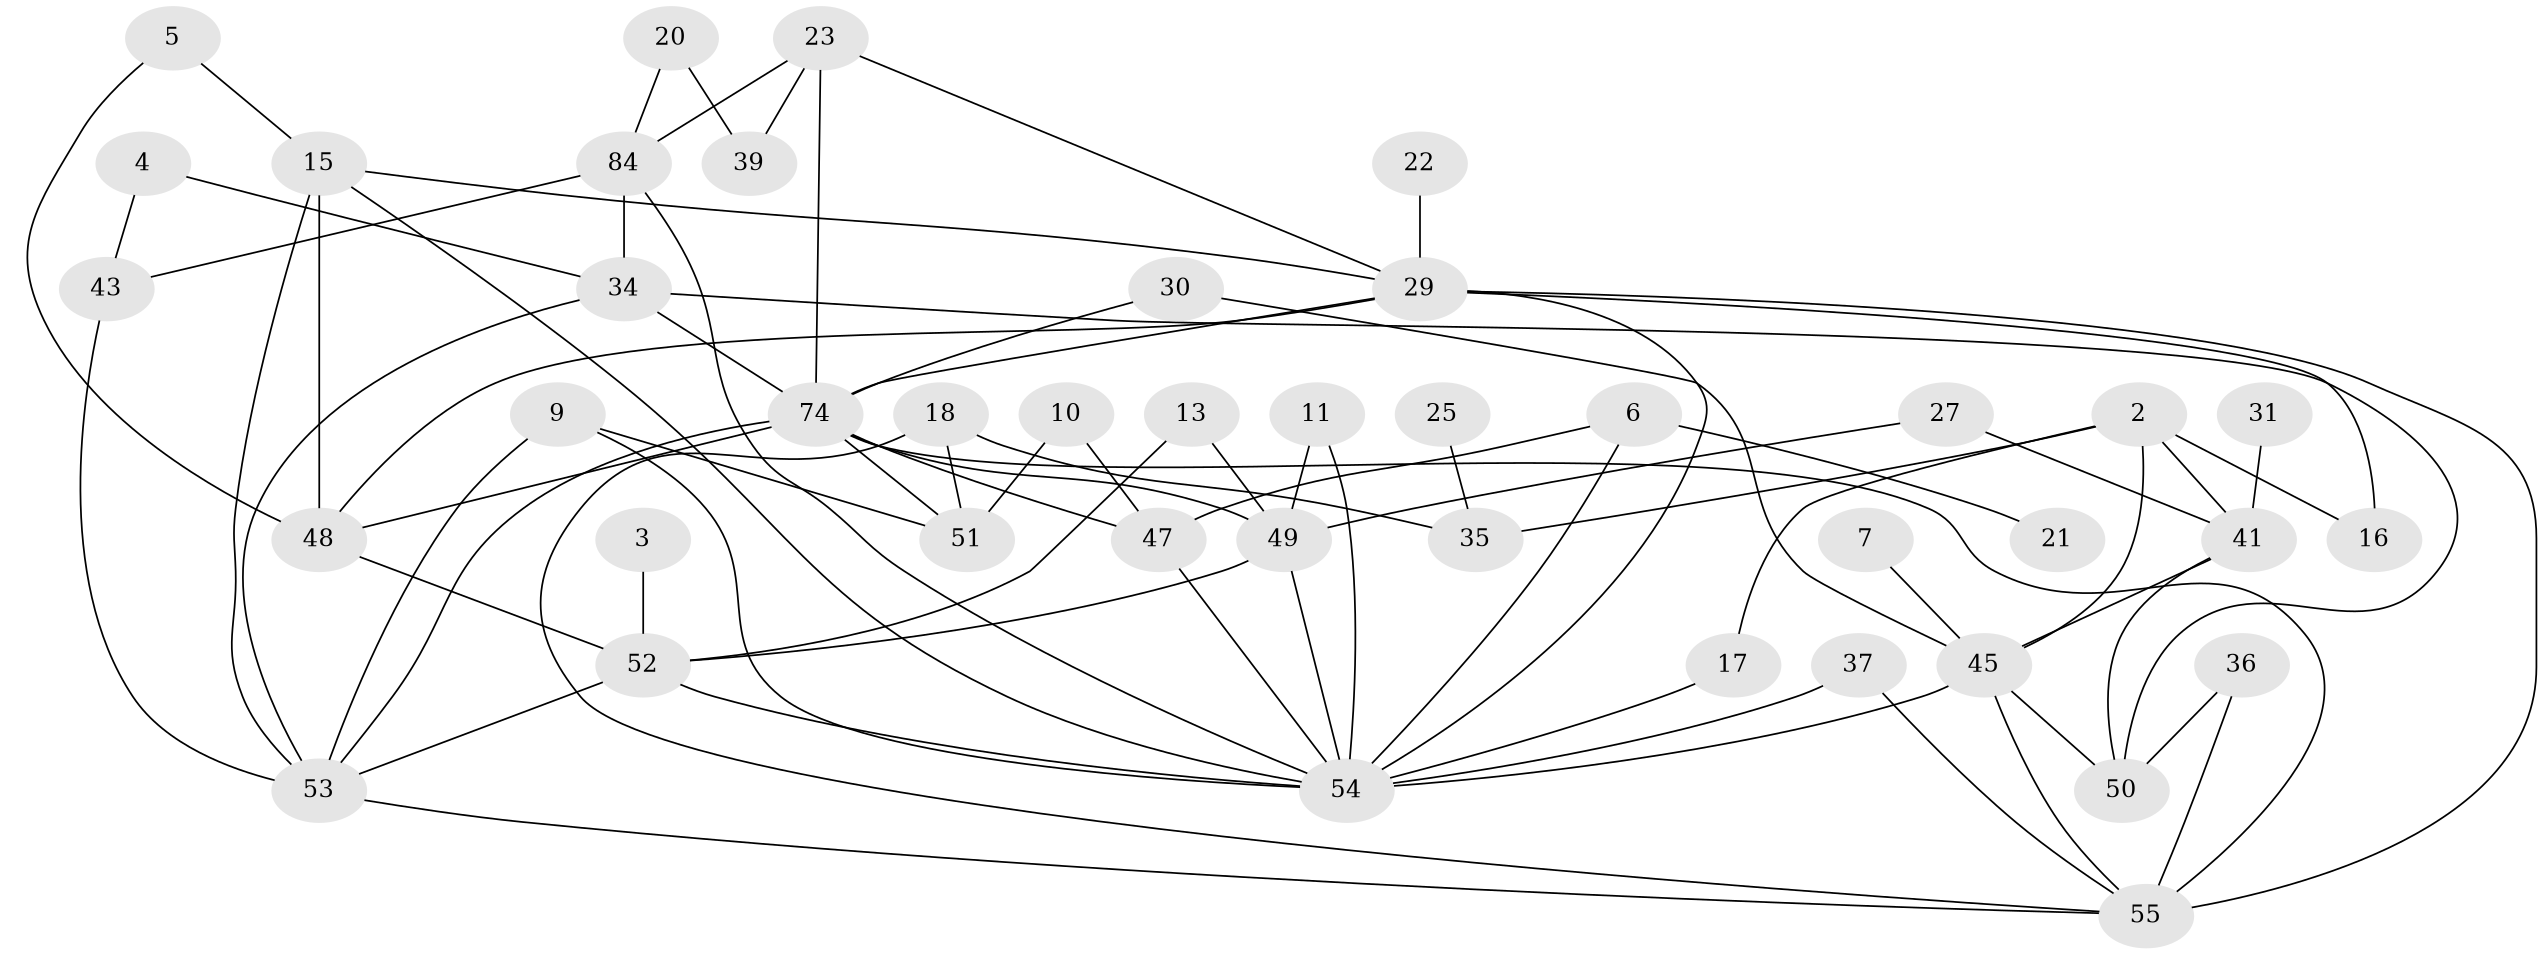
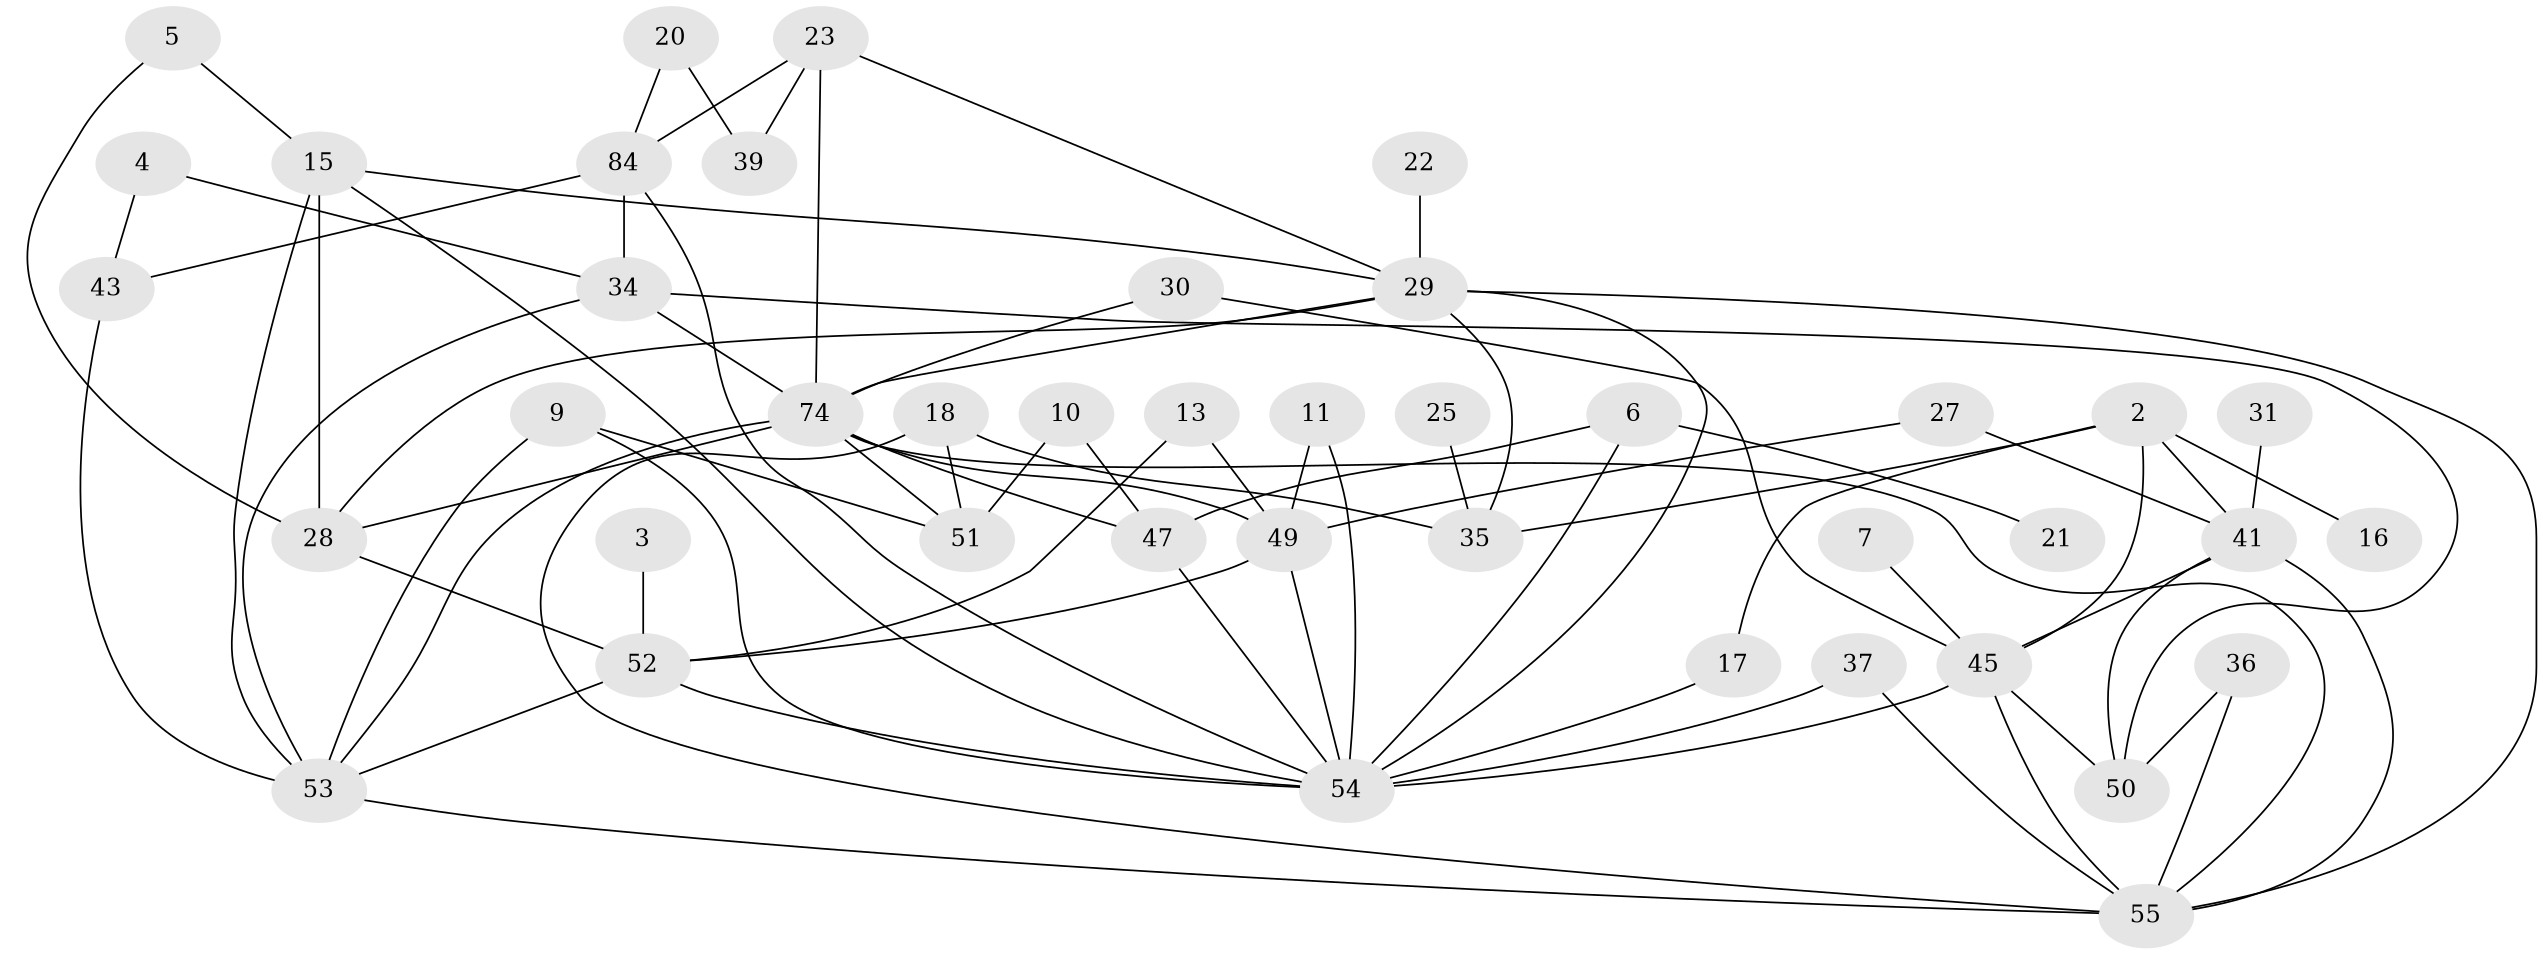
edge "29" -- "16": now "29" -- "35"
node "48": label "48" -> "28"
edge "41" -- "55": added
